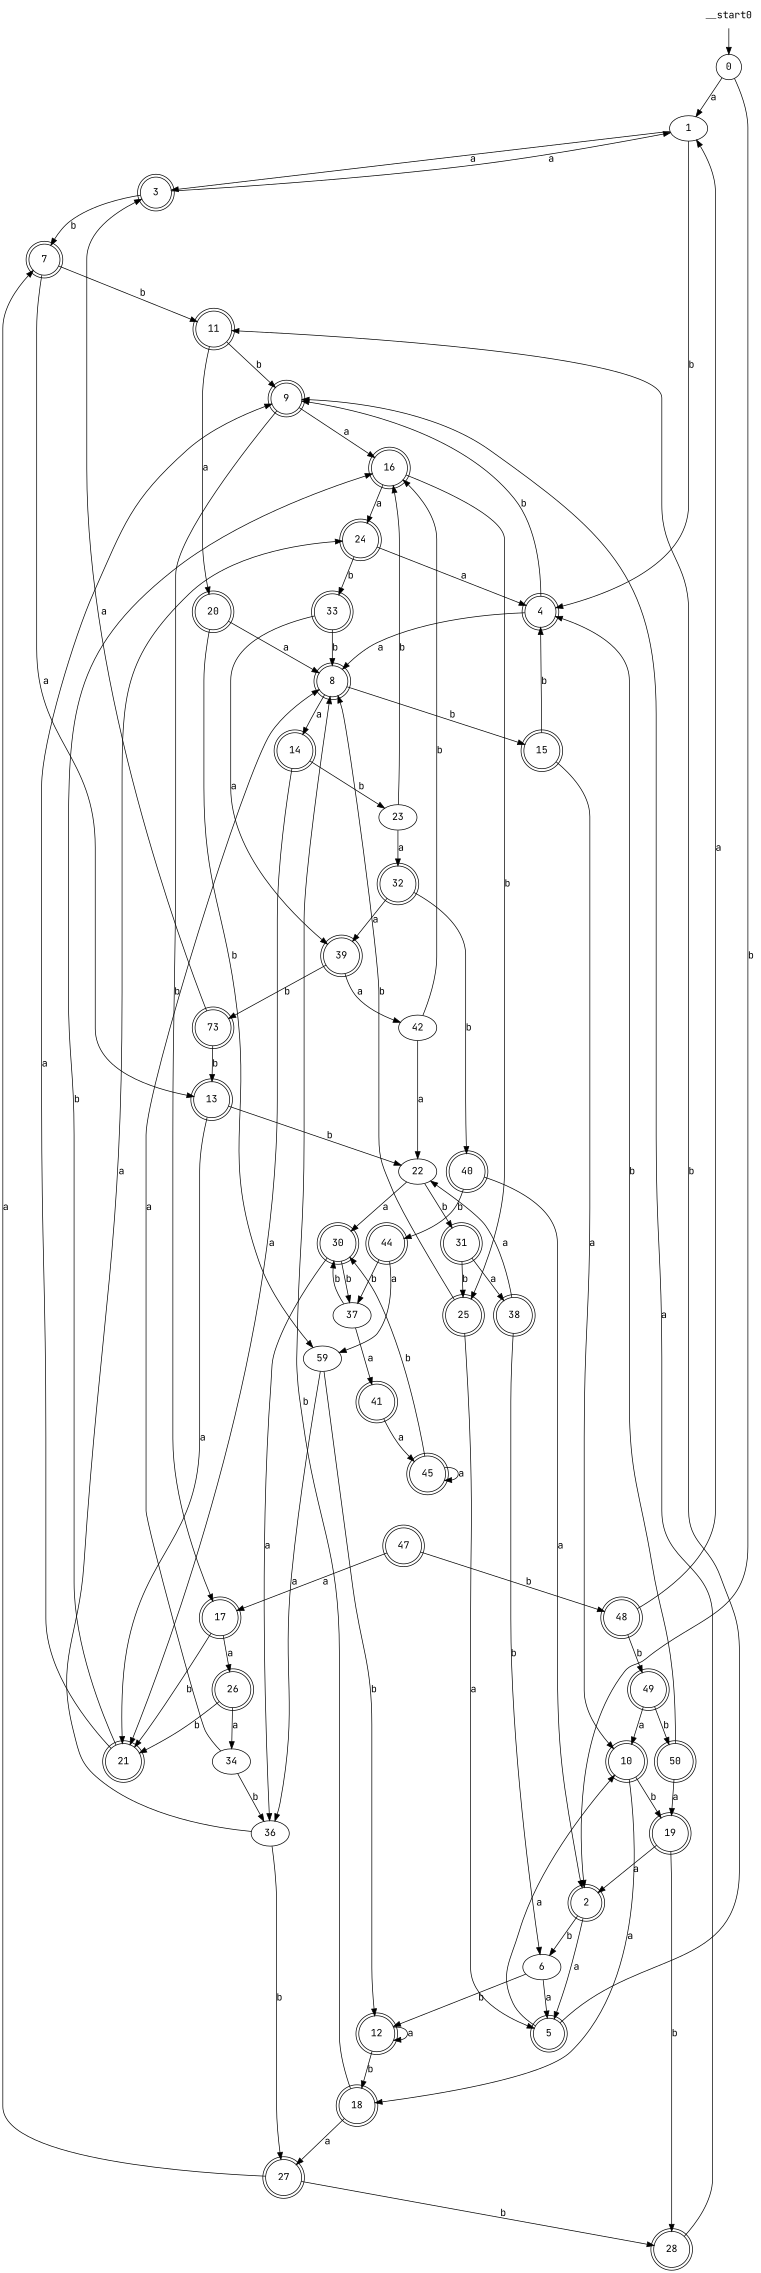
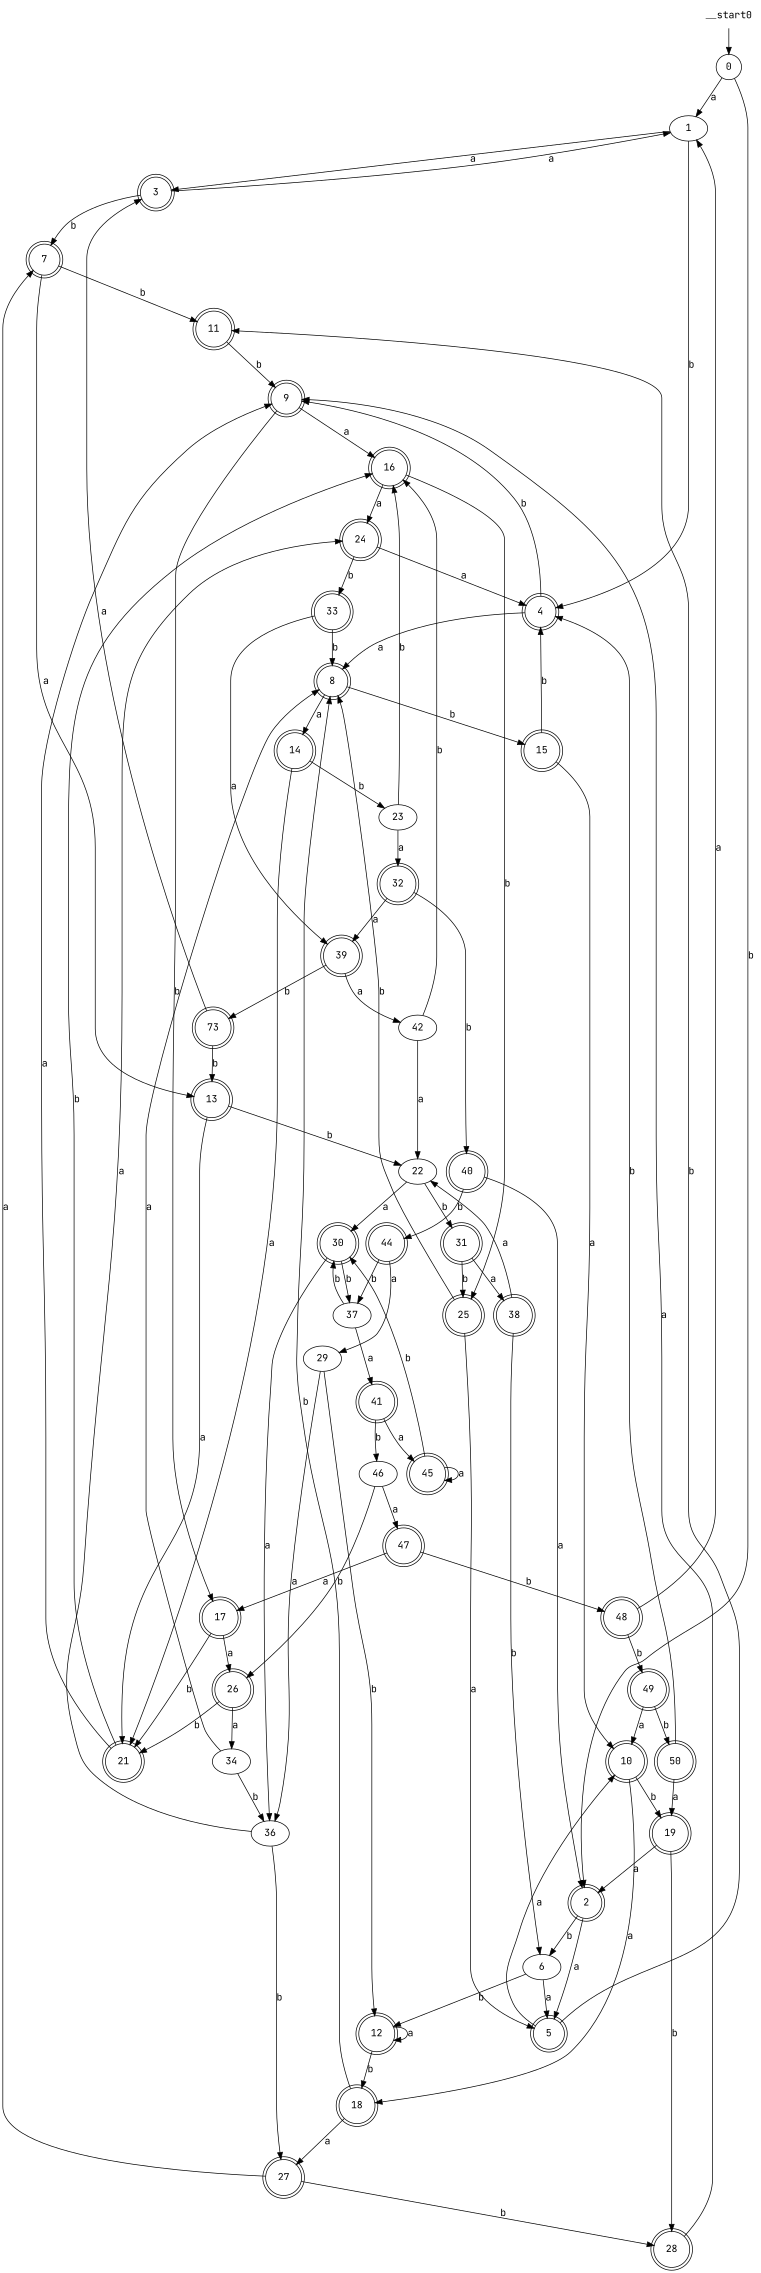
node "20": removed
node "59": label "59" -> "29"
node "46": added
